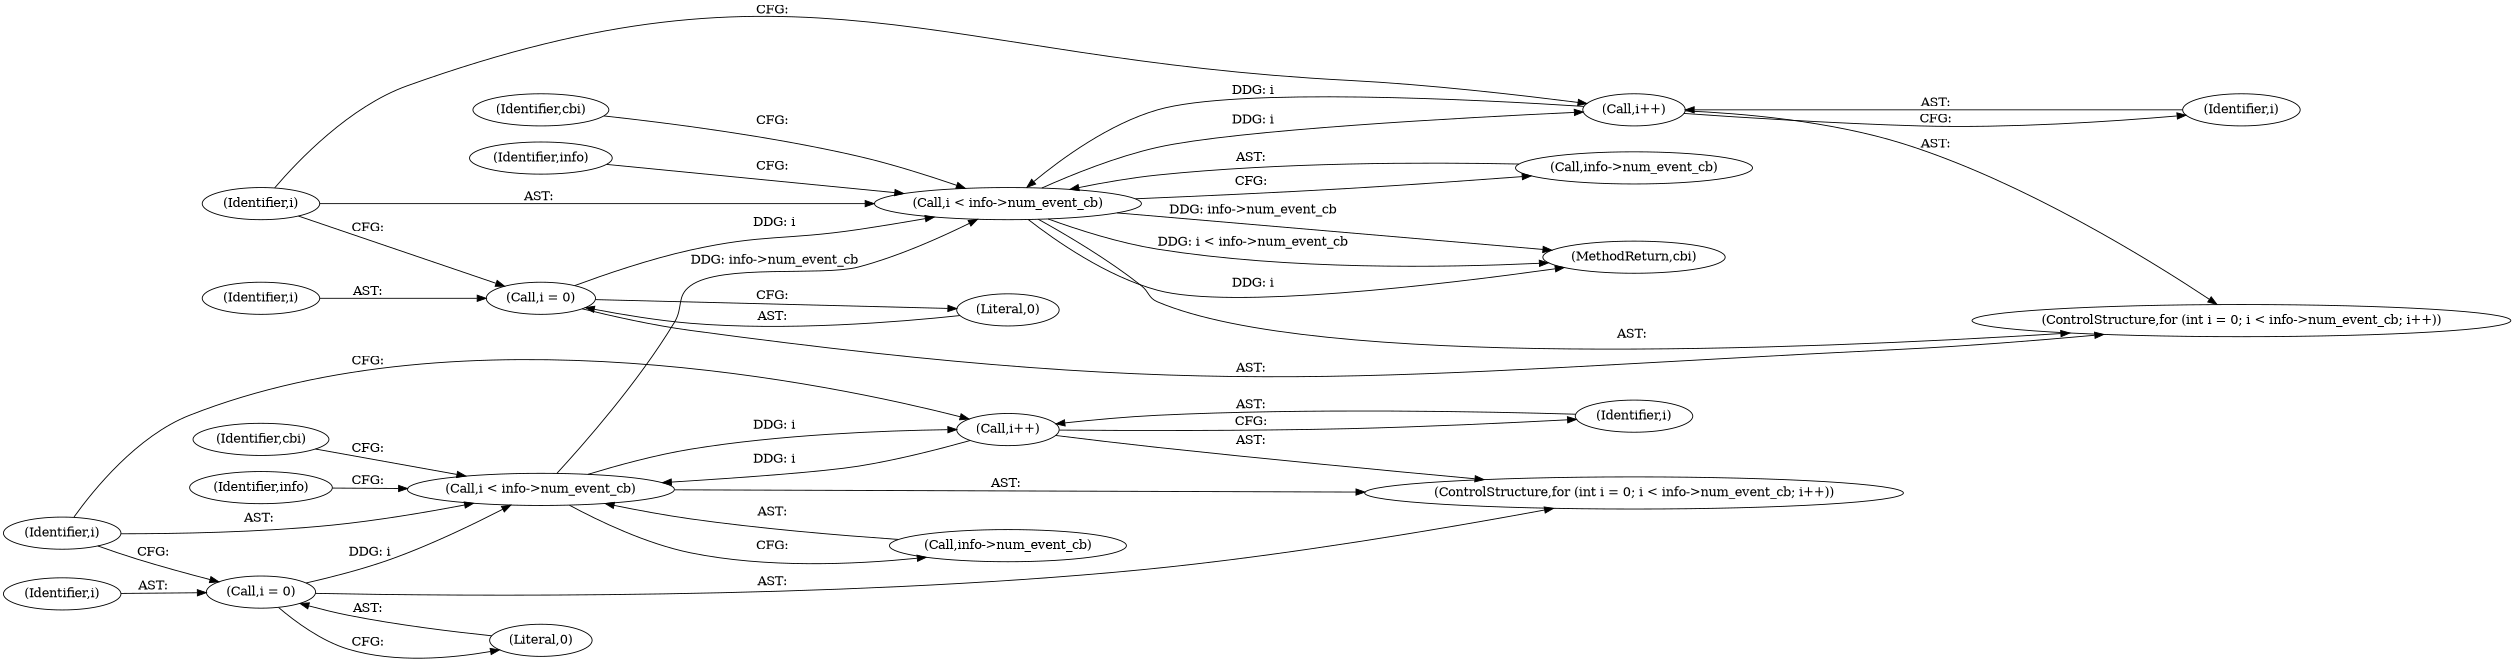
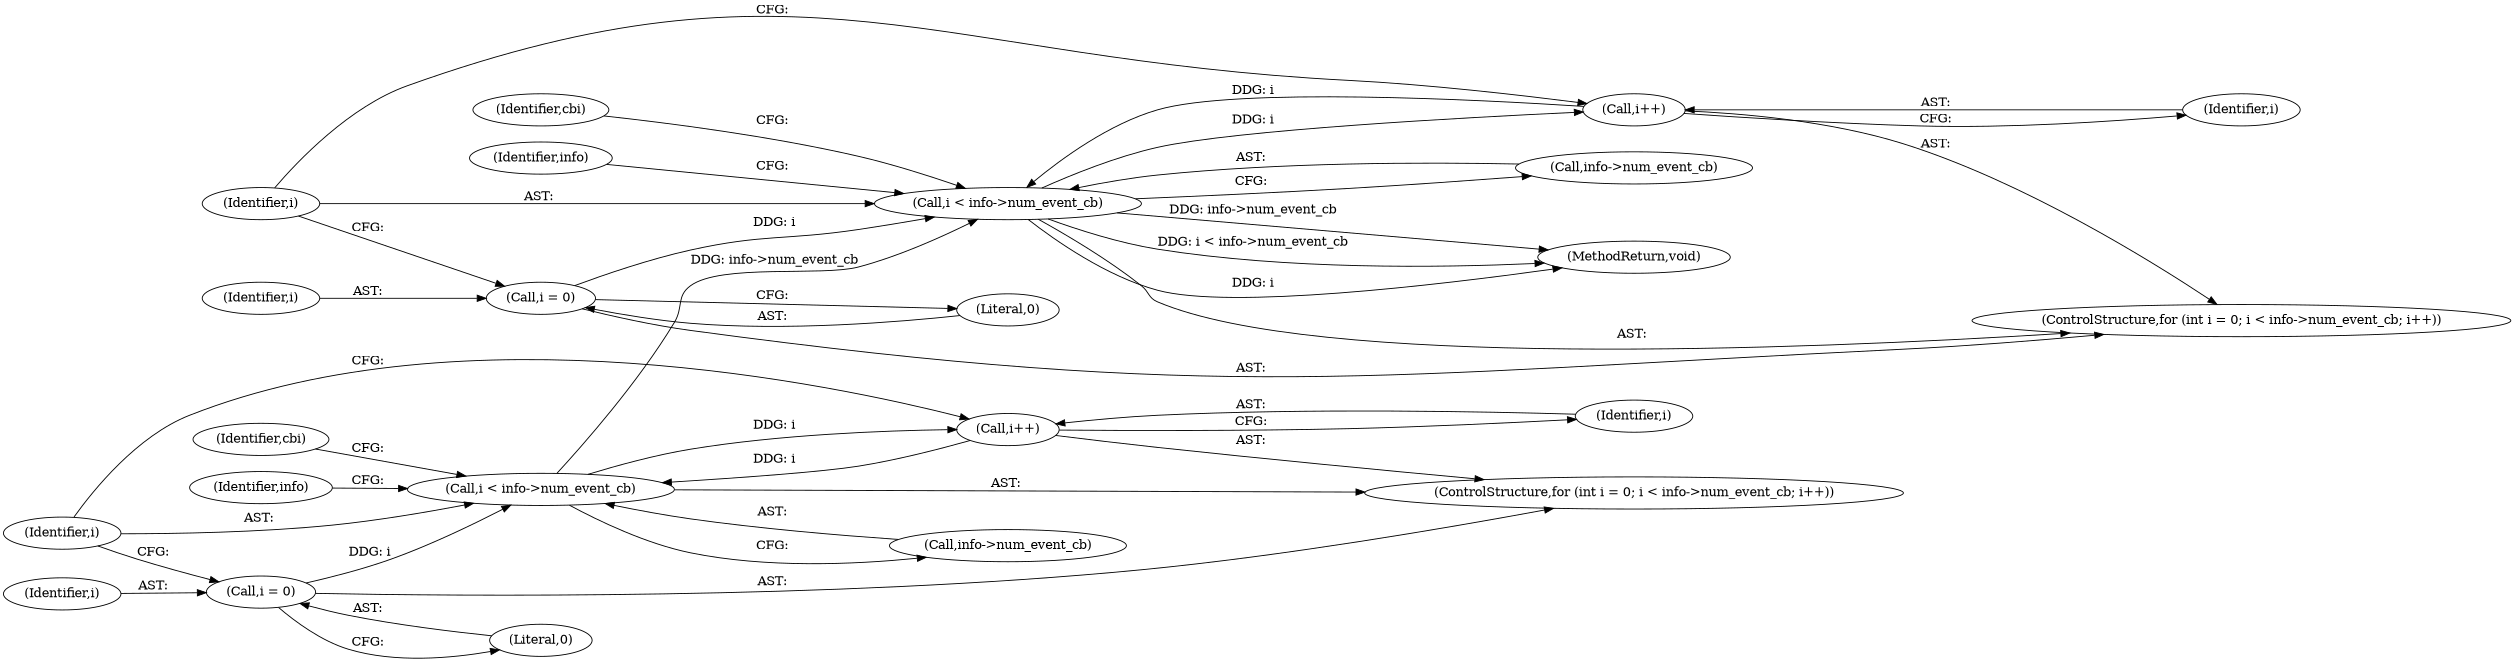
node "(MethodReturn,cbi)": label "(MethodReturn,cbi)" -> "(MethodReturn,void)"
